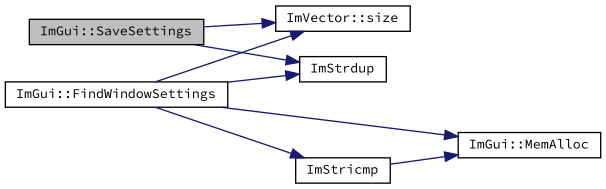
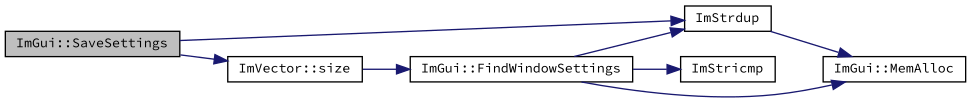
edge "ImGui::FindWindowSettings" -> "ImVector::size": reversed
edge "ImStricmp" -> "ImGui::MemAlloc": now "ImStrdup" -> "ImGui::MemAlloc"
